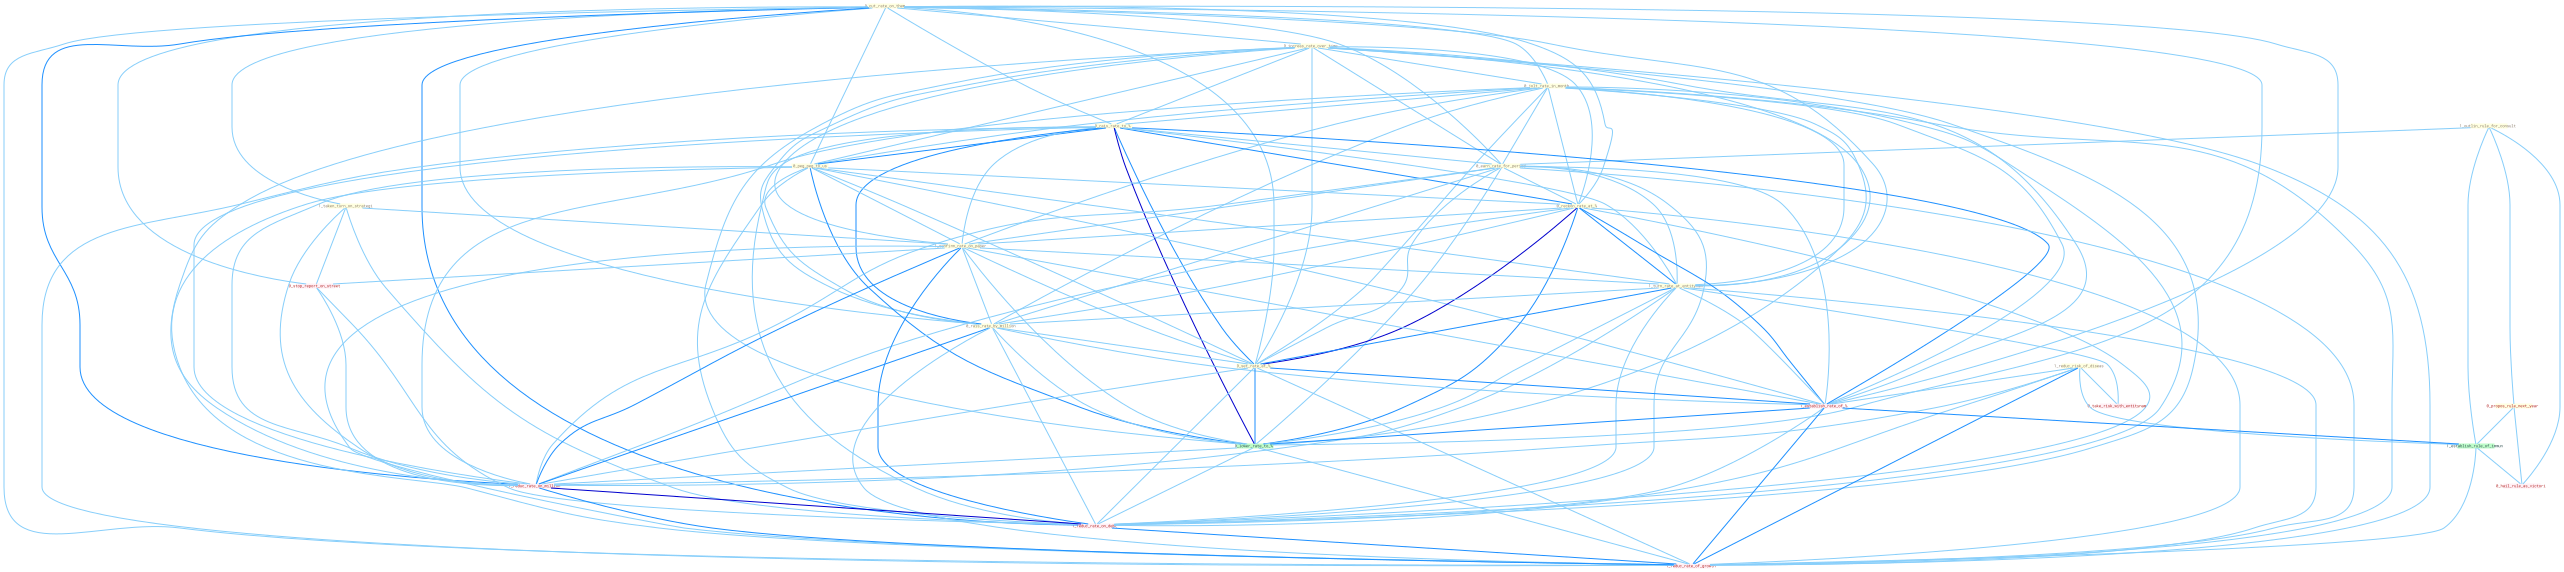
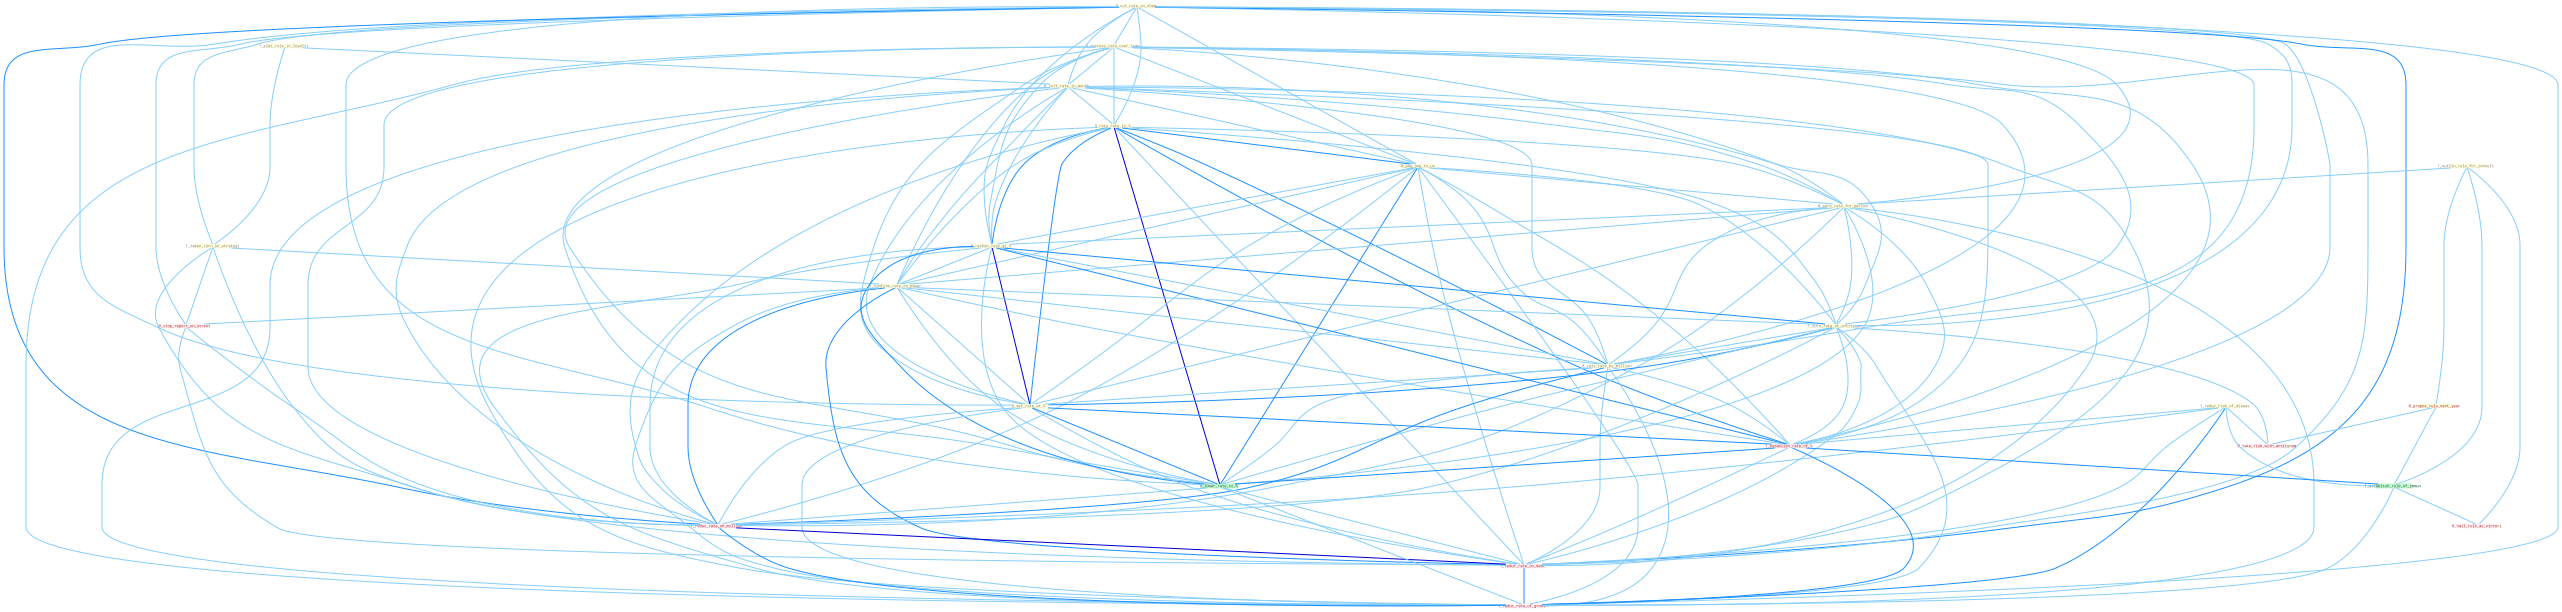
node "1_plai_role_in_loyalti": added
edge "0_peg_peg_to_us" -- "0_earn_rate_for_period": added
edge "0_propos_rule_next_year" -- "0_hail_rule_as_victori": now "0_propos_rule_next_year" -- "0_take_risk_with_entitynam"
